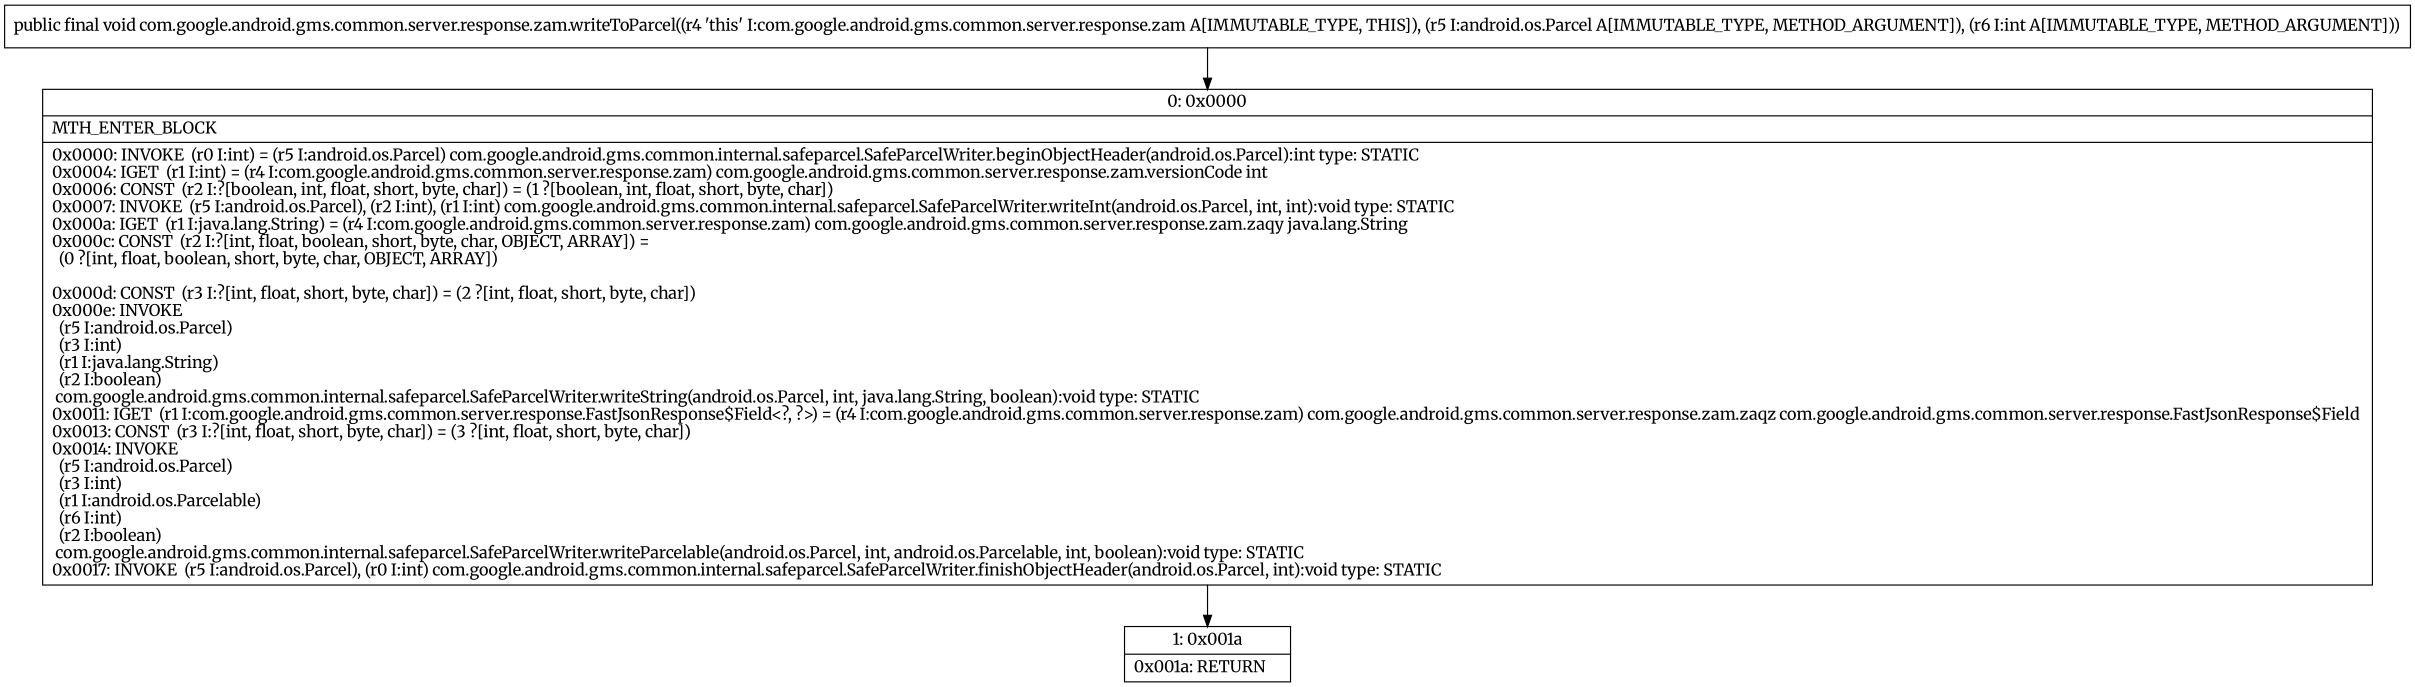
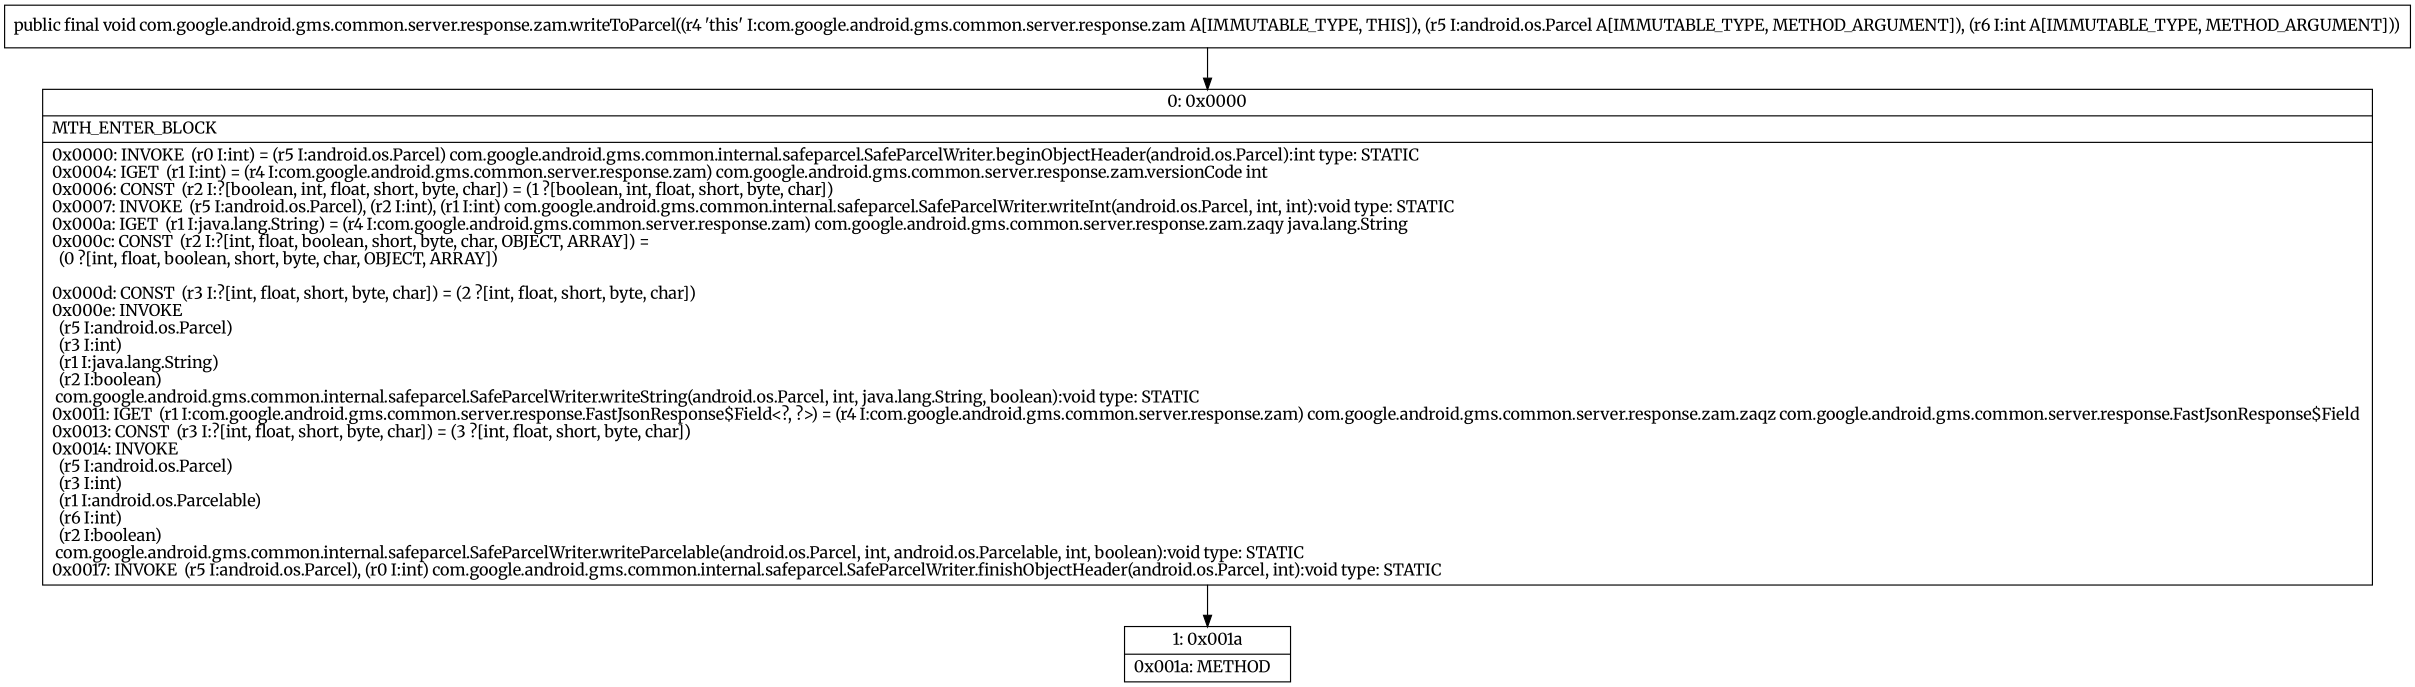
node "1: 0x001a": text "0x001a: RETURN" -> "0x001a: METHOD"
